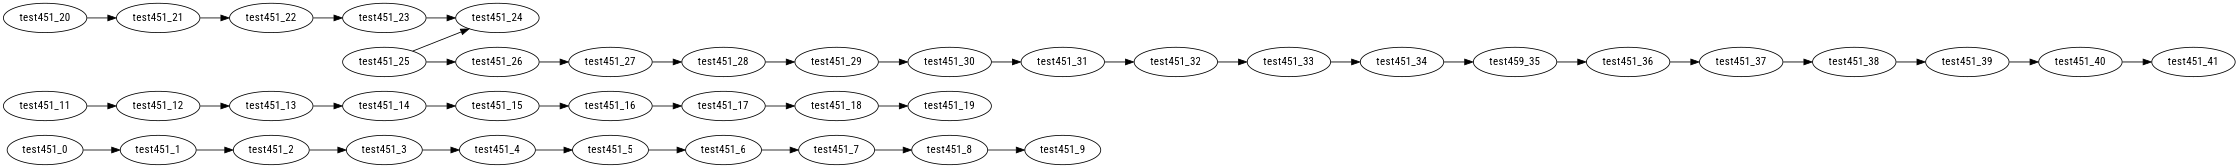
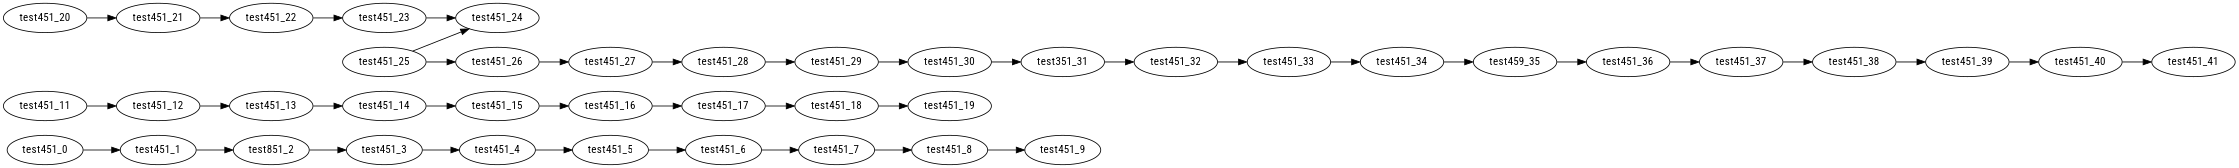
node "test451_31": label "test451_31" -> "test351_31"
node "test451_2": label "test451_2" -> "test851_2"
